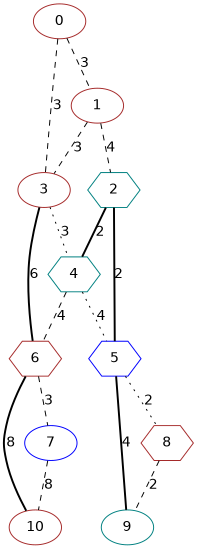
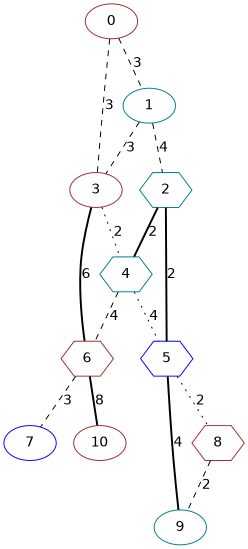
node "1": color brown -> teal
edge "3" -- "4": label "3" -> "2"
edge "7" -- "10": removed, label "8"
